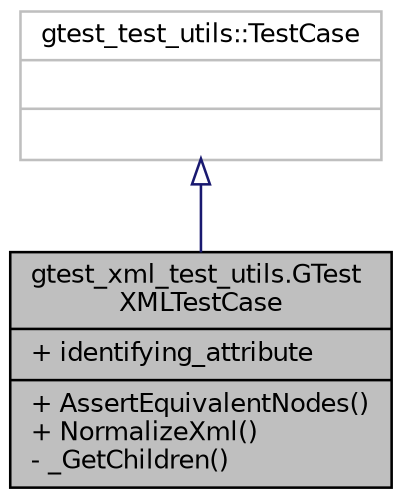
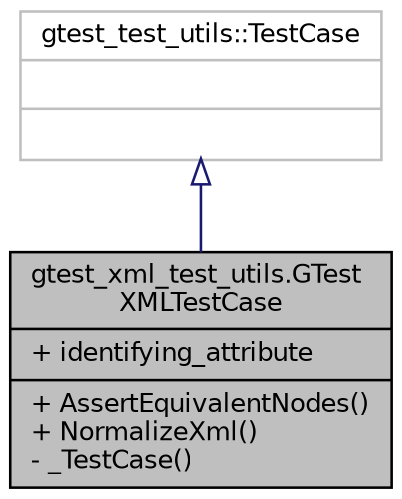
node "gtest_xml_test_utils.GTest": text "- _GetChildren()" -> "- _TestCase()"
